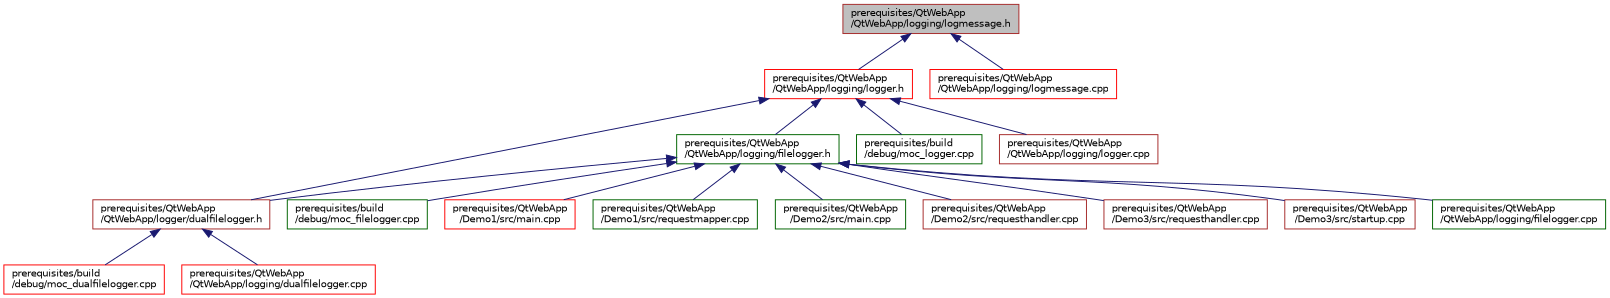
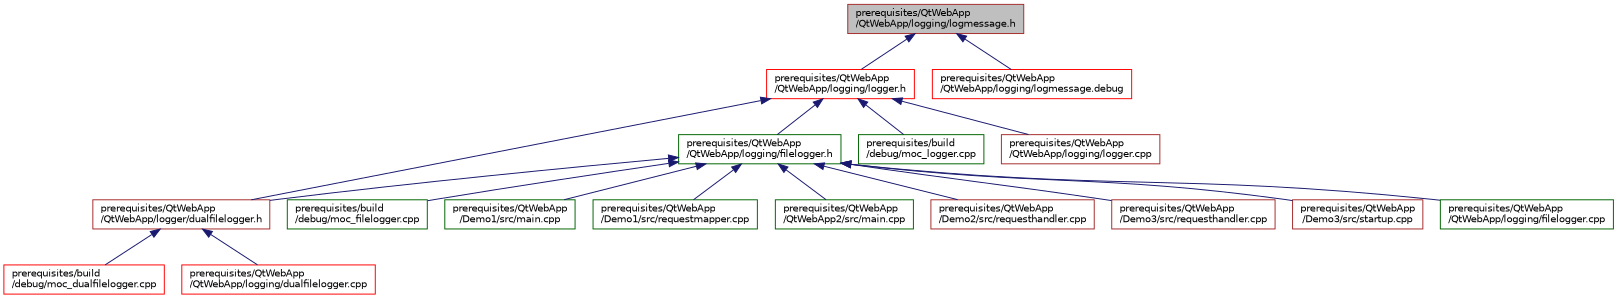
node "prerequisites/QtWebApp /QtWebApp/logging/logmessage.cpp": label "prerequisites/QtWebApp /QtWebApp/logging/logmessage.cpp" -> "prerequisites/QtWebApp /QtWebApp/logging/logmessage.debug"
node "prerequisites/QtWebApp /Demo1/src/main.cpp": color red -> darkgreen
node "prerequisites/QtWebApp /Demo2/src/main.cpp": label "prerequisites/QtWebApp /Demo2/src/main.cpp" -> "prerequisites/QtWebApp /QtWebApp2/src/main.cpp"
